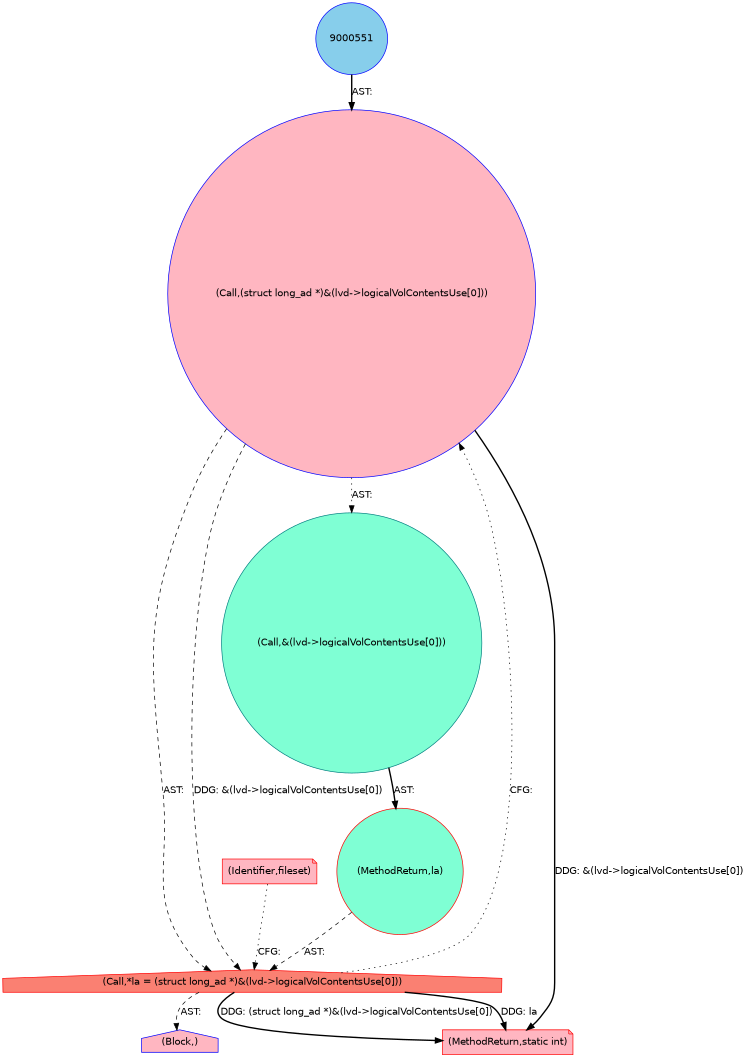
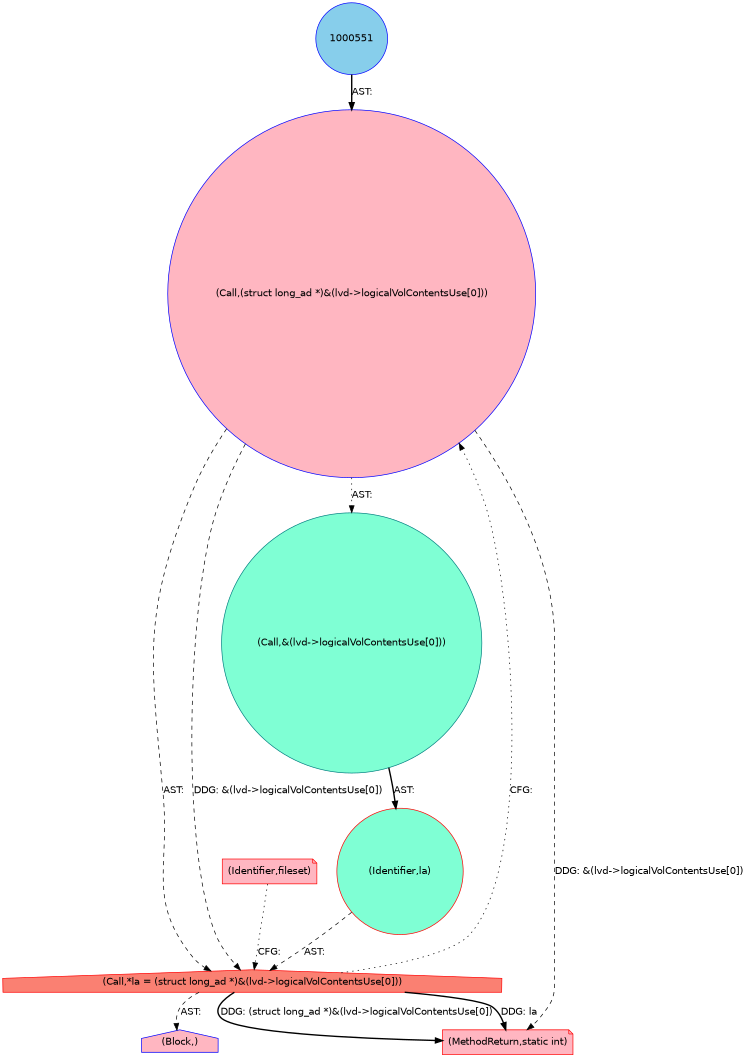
node "9000551": label "9000551" -> "1000551"
edge "(Call,(struct long_ad *)&(lvd->logicalVolContentsUse[0]))" -> "(MethodReturn,static int)": style bold -> dashed
node "(MethodReturn,la)": label "(MethodReturn,la)" -> "(Identifier,la)"
